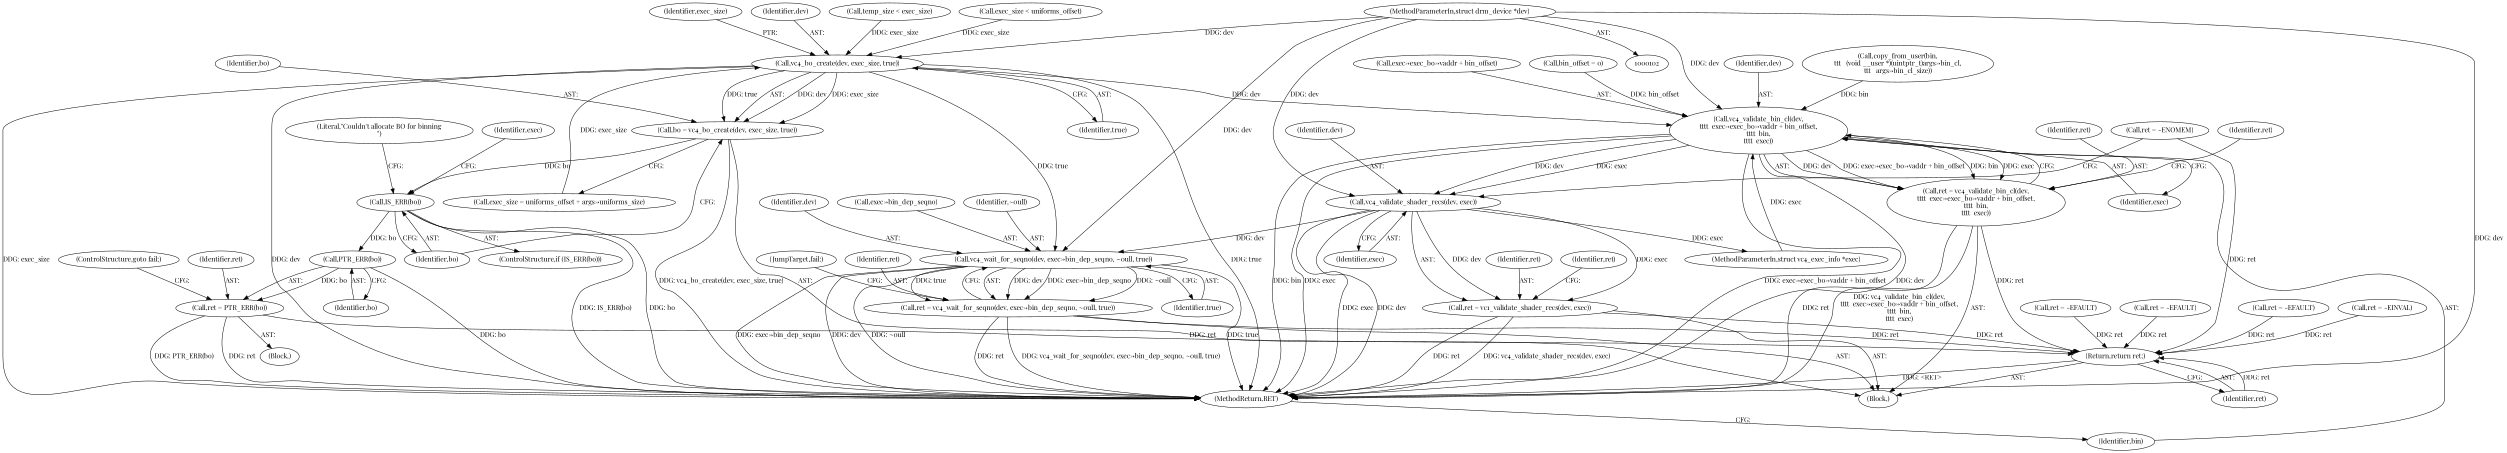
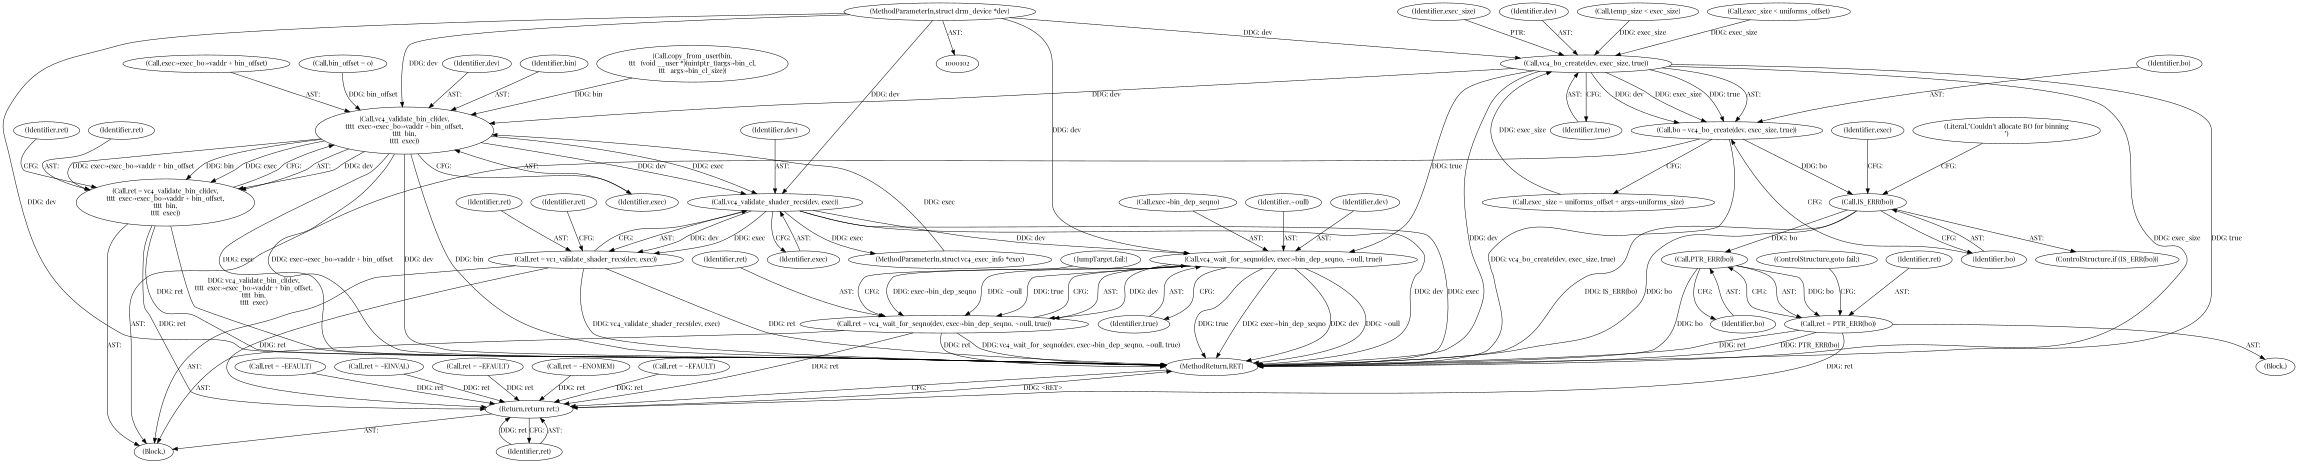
edge "(Call,ret = -ENOMEM)" -> "(Call,vc4_validate_shader_recs(dev, exec))": now "(Call,ret = vc1_validate_shader_recs(dev, exec))" -> "(Call,vc4_validate_shader_recs(dev, exec))"
edge "(Call,ret = PTR_ERR(bo))" -> "(Call,PTR_ERR(bo))": added, label "CFG:"
edge "(MethodReturn,RET)" -> "(Identifier,bin)": now "(MethodReturn,RET)" -> "(Return,return ret;)"
